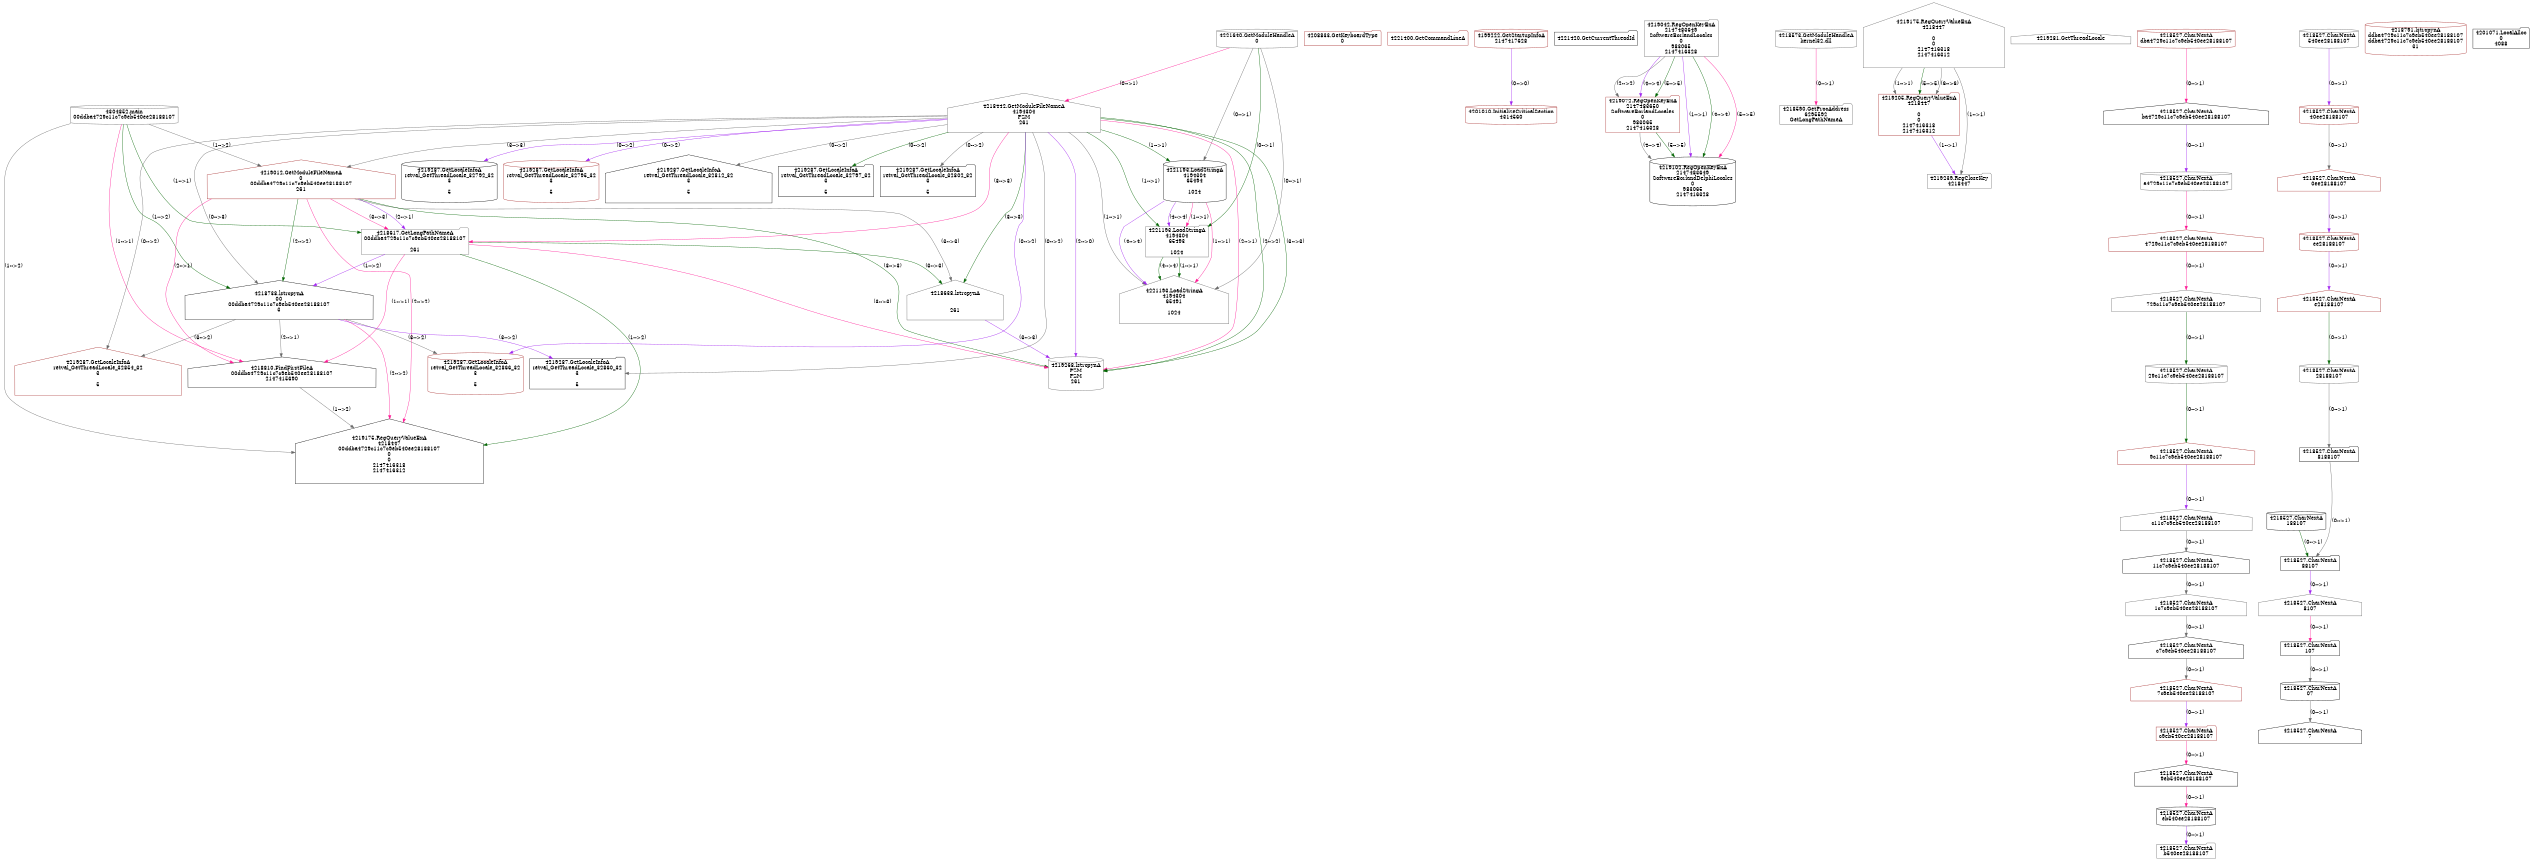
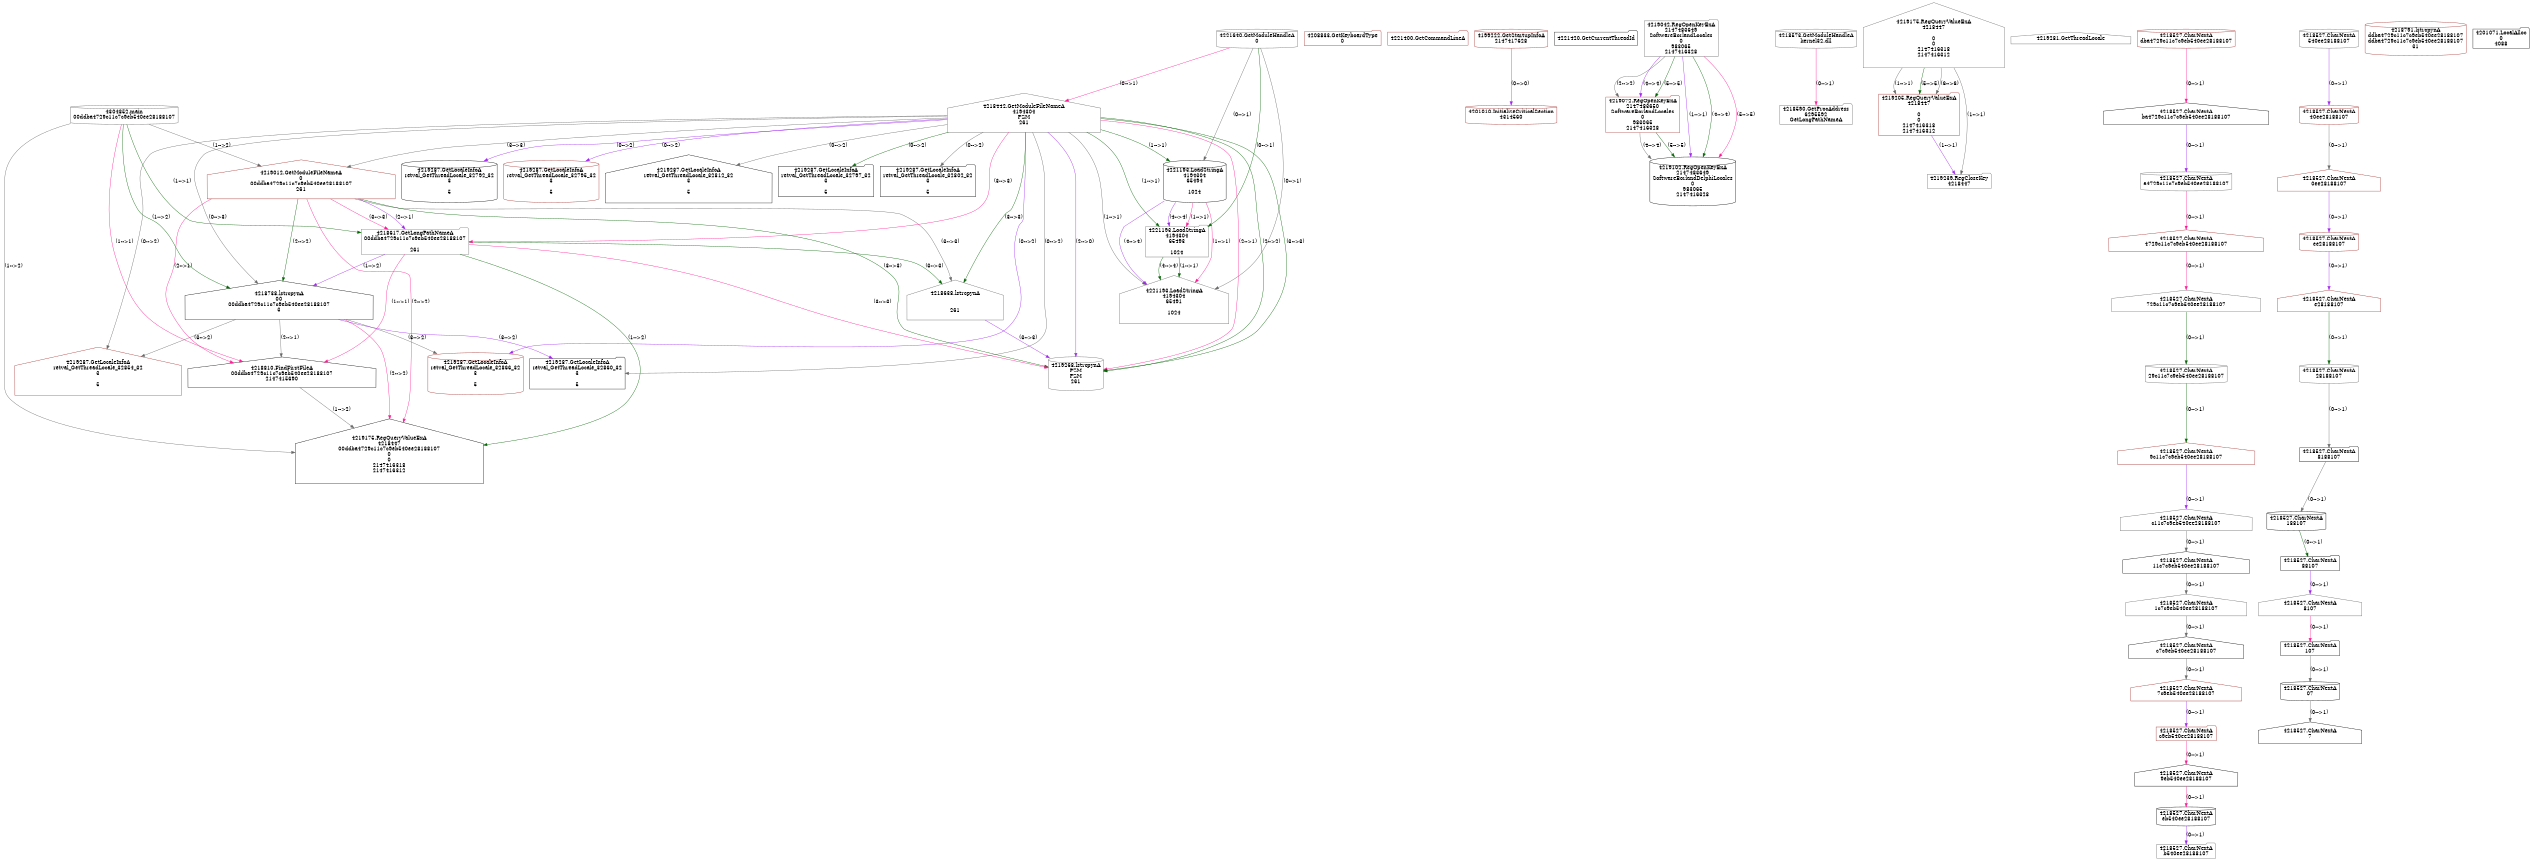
edge "4218527.CharNextA 8188107" -> "4218527.CharNextA 88107": now "4218527.CharNextA 8188107" -> "4218527.CharNextA 188107"
